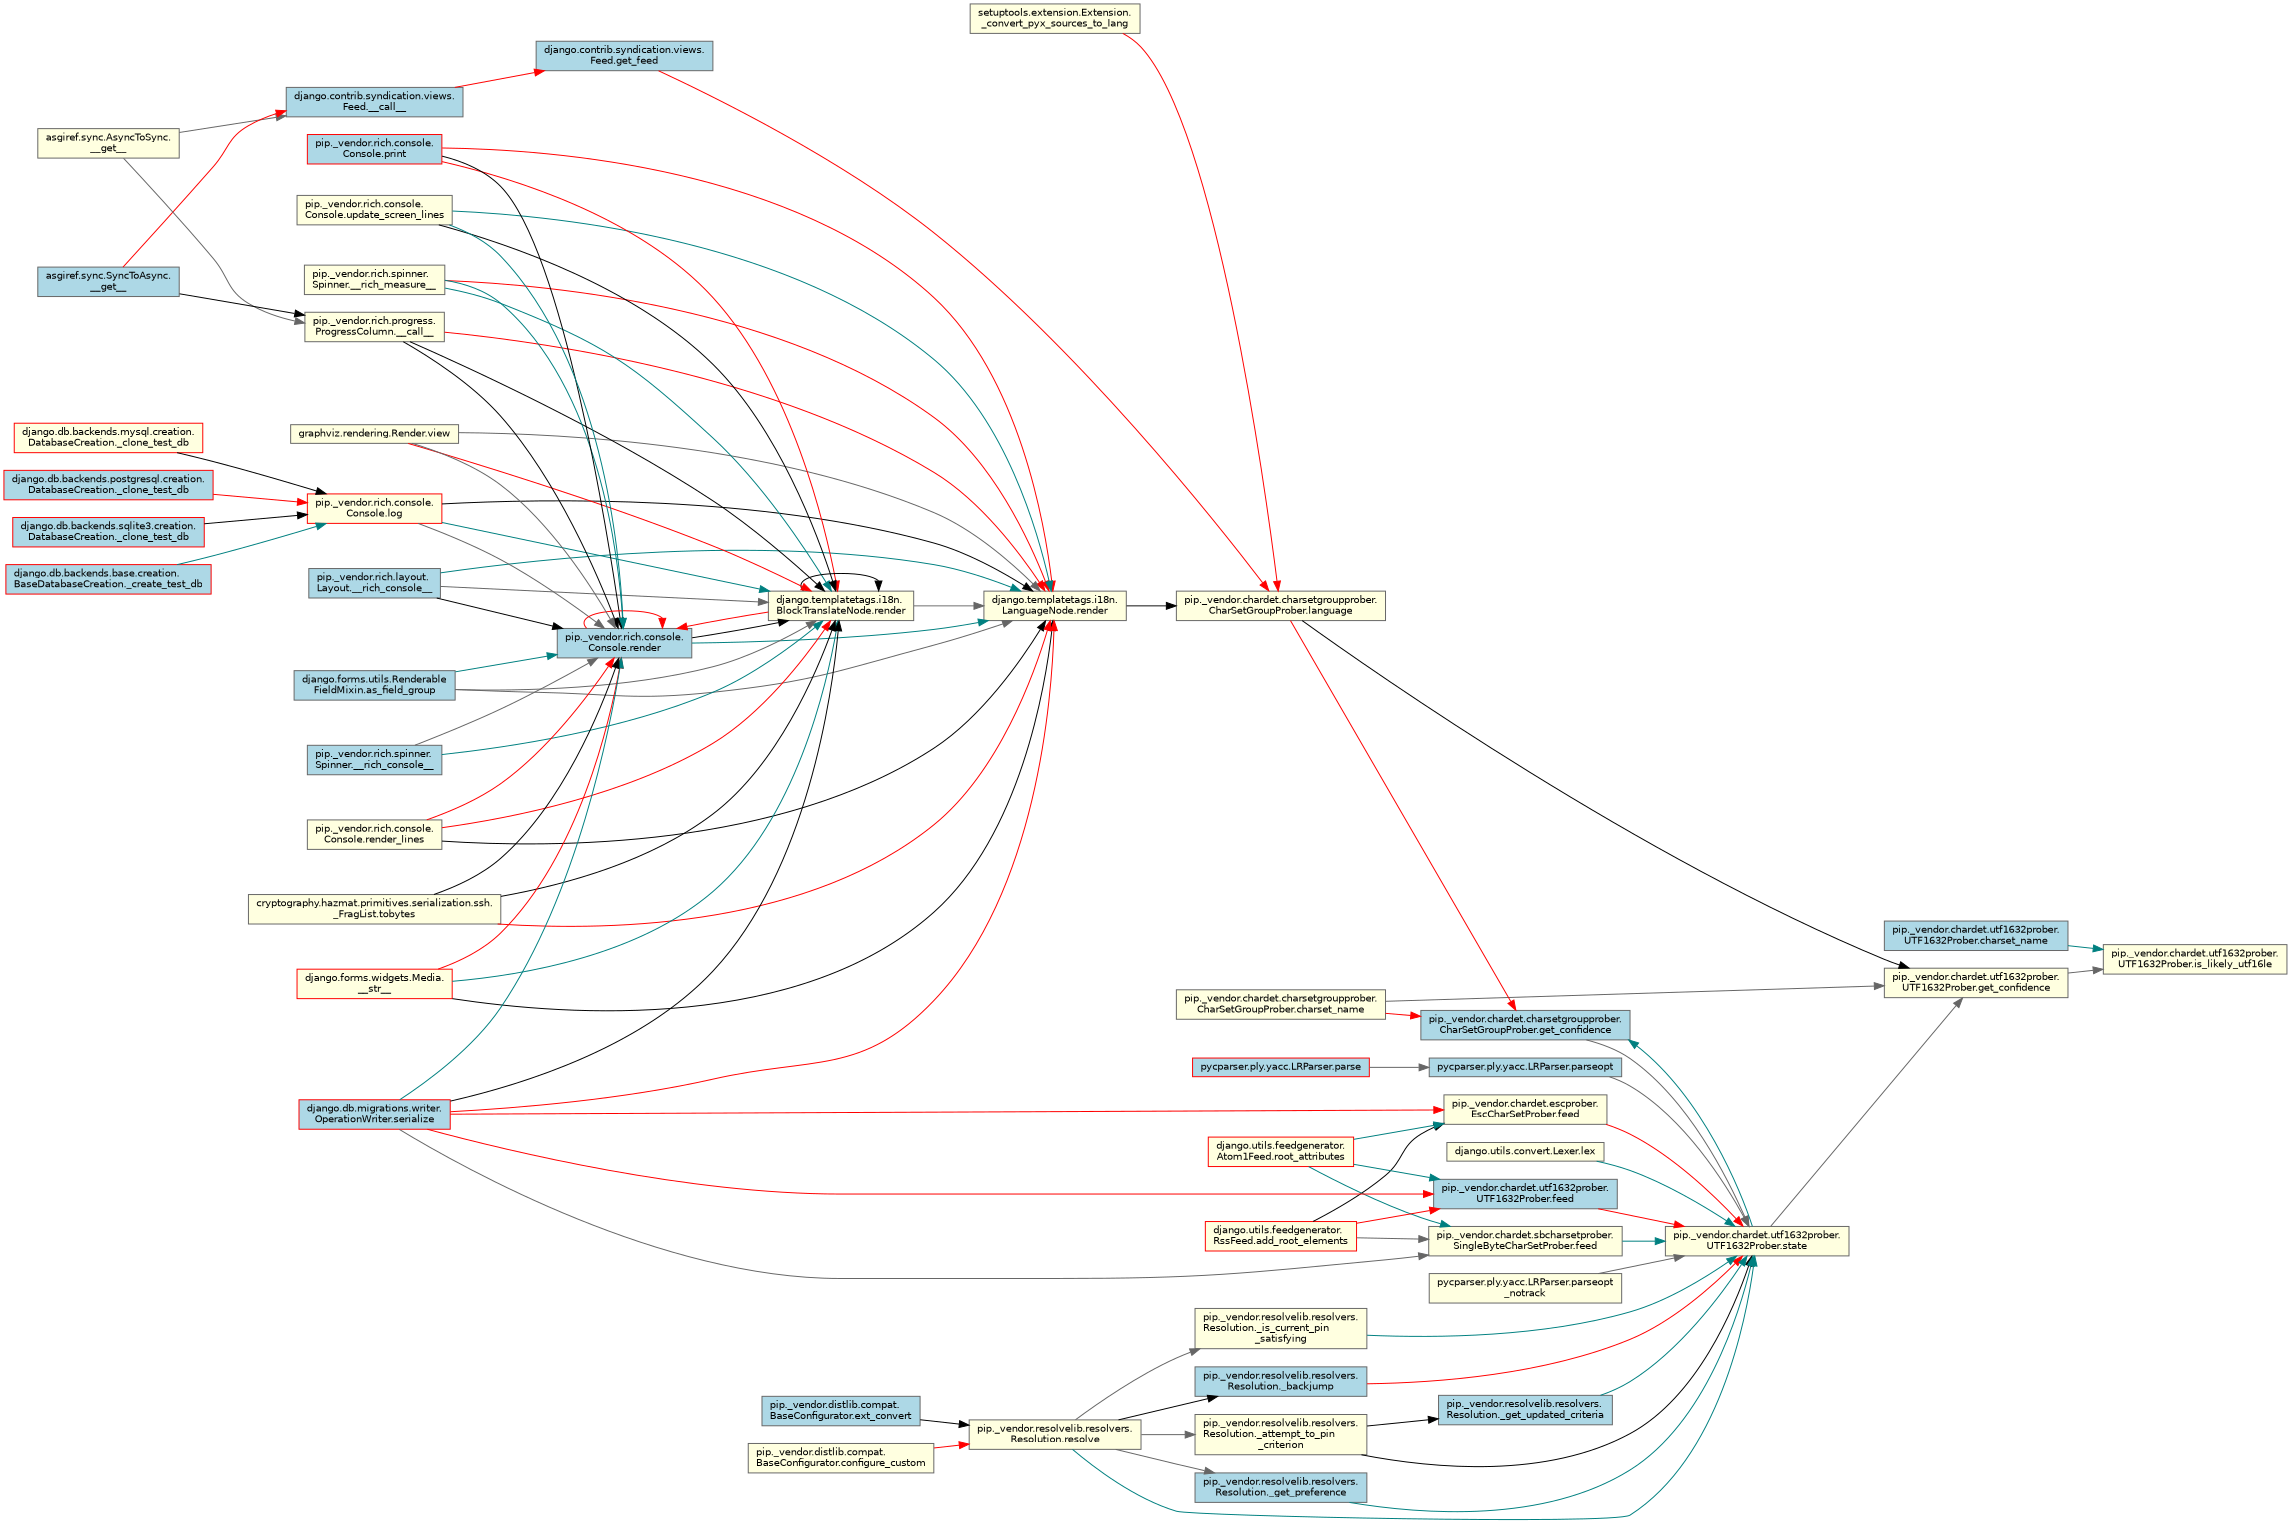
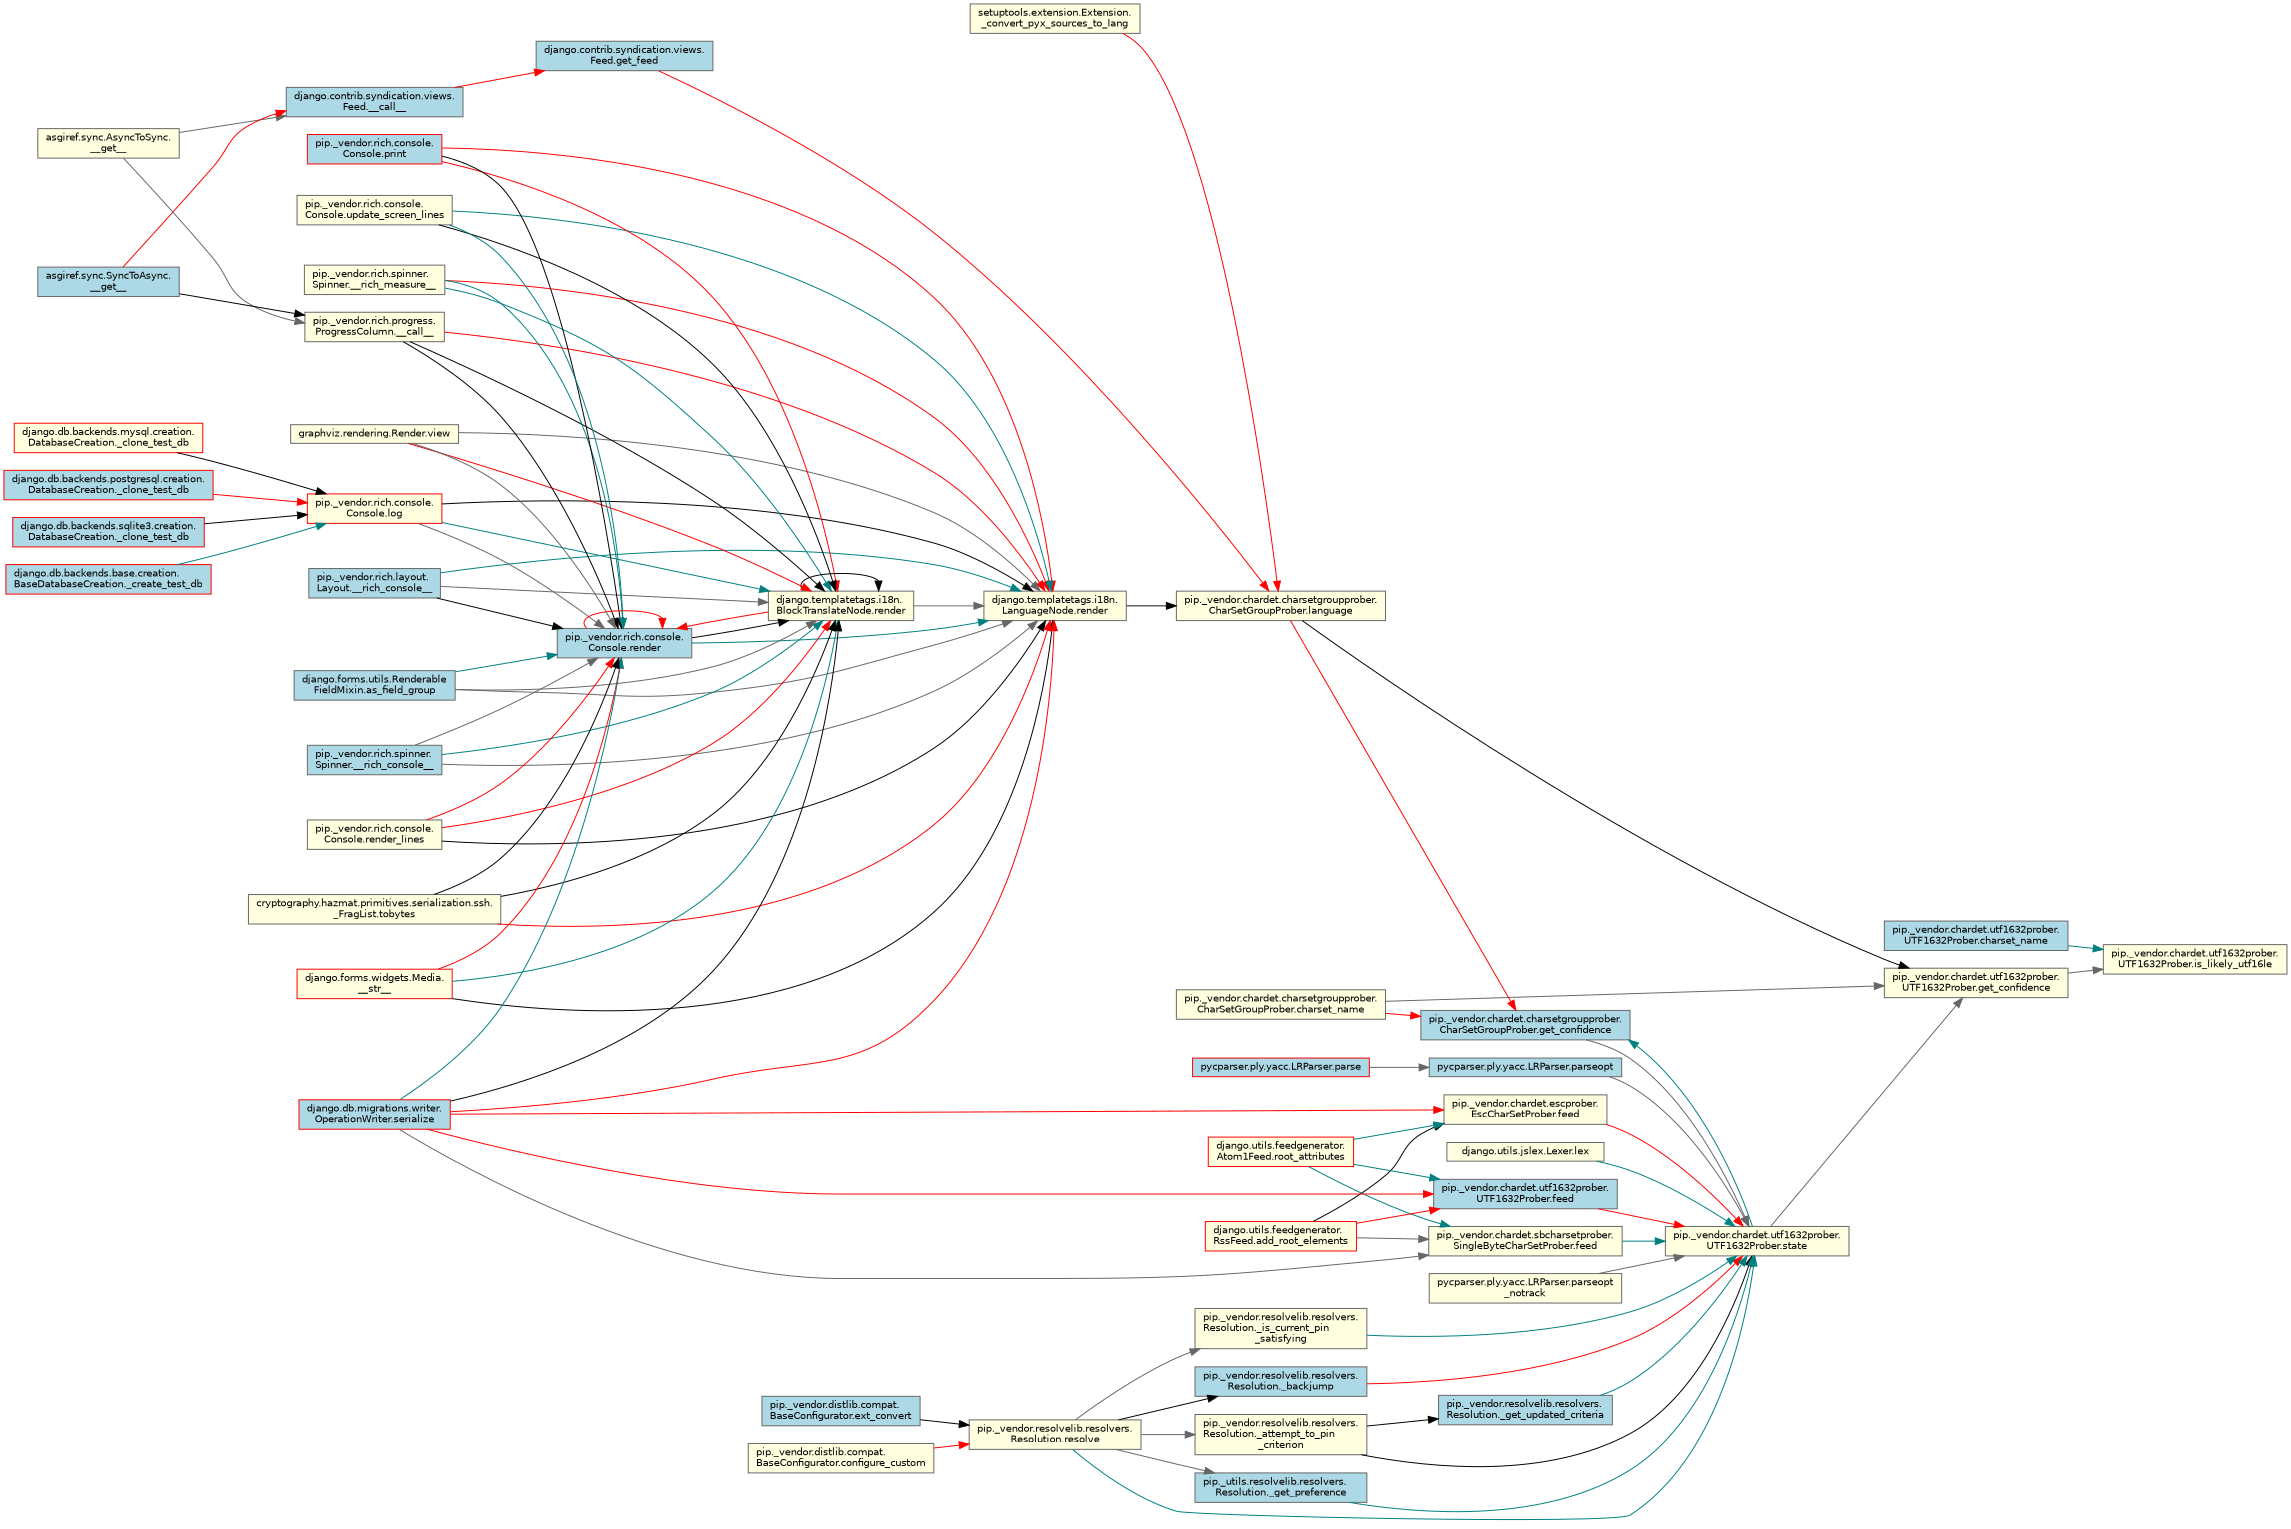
edge "pip._vendor.rich.spinner. Spinner.__rich_console__" -> "django.templatetags.i18n. LanguageNode.render": added
node "django.utils.convert.Lexer.lex": label "django.utils.convert.Lexer.lex" -> "django.utils.jslex.Lexer.lex"
node "pip._vendor.resolvelib.resolvers. Resolution._get_preference": label "pip._vendor.resolvelib.resolvers. Resolution._get_preference" -> "pip._utils.resolvelib.resolvers. Resolution._get_preference"
